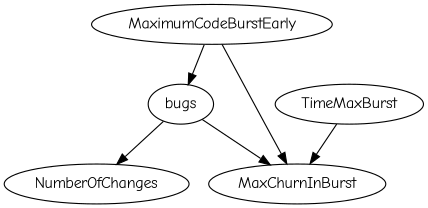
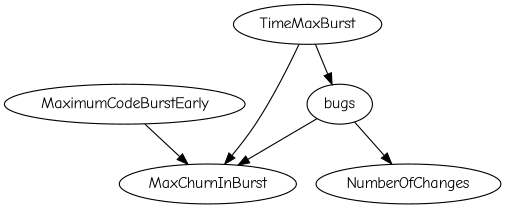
edge "MaximumCodeBurstEarly" -> "bugs": now "TimeMaxBurst" -> "bugs"
